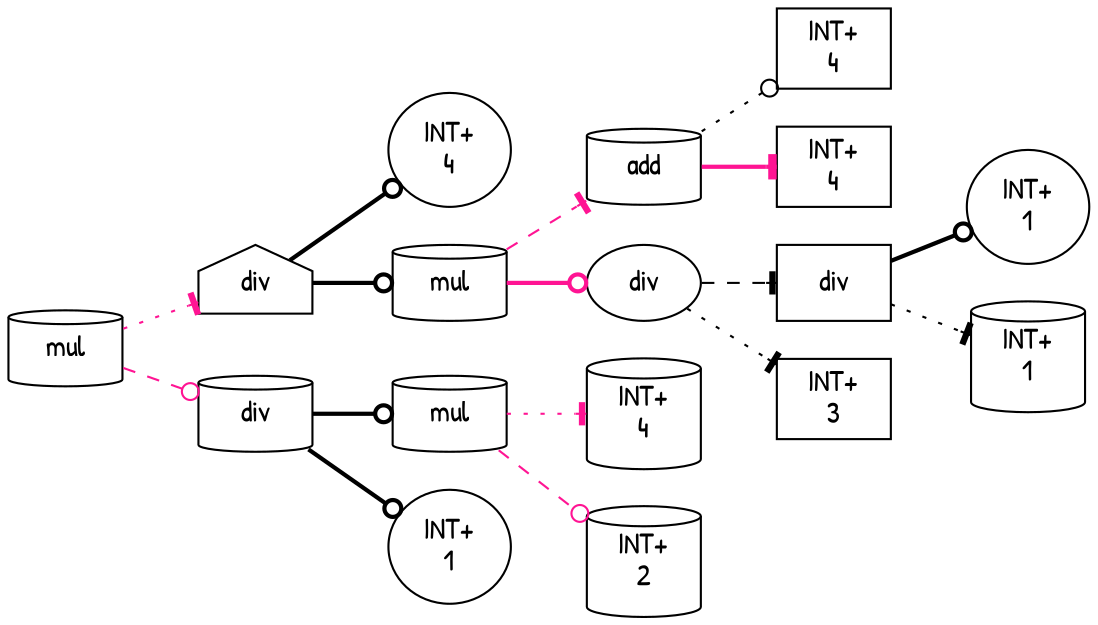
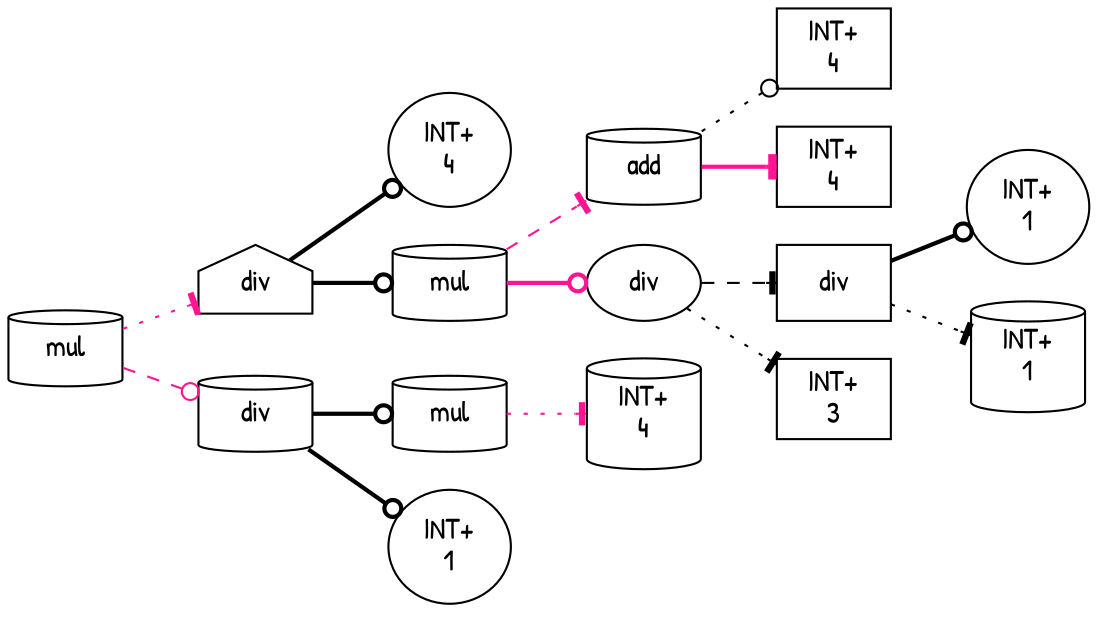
node "INT+ 2": removed
